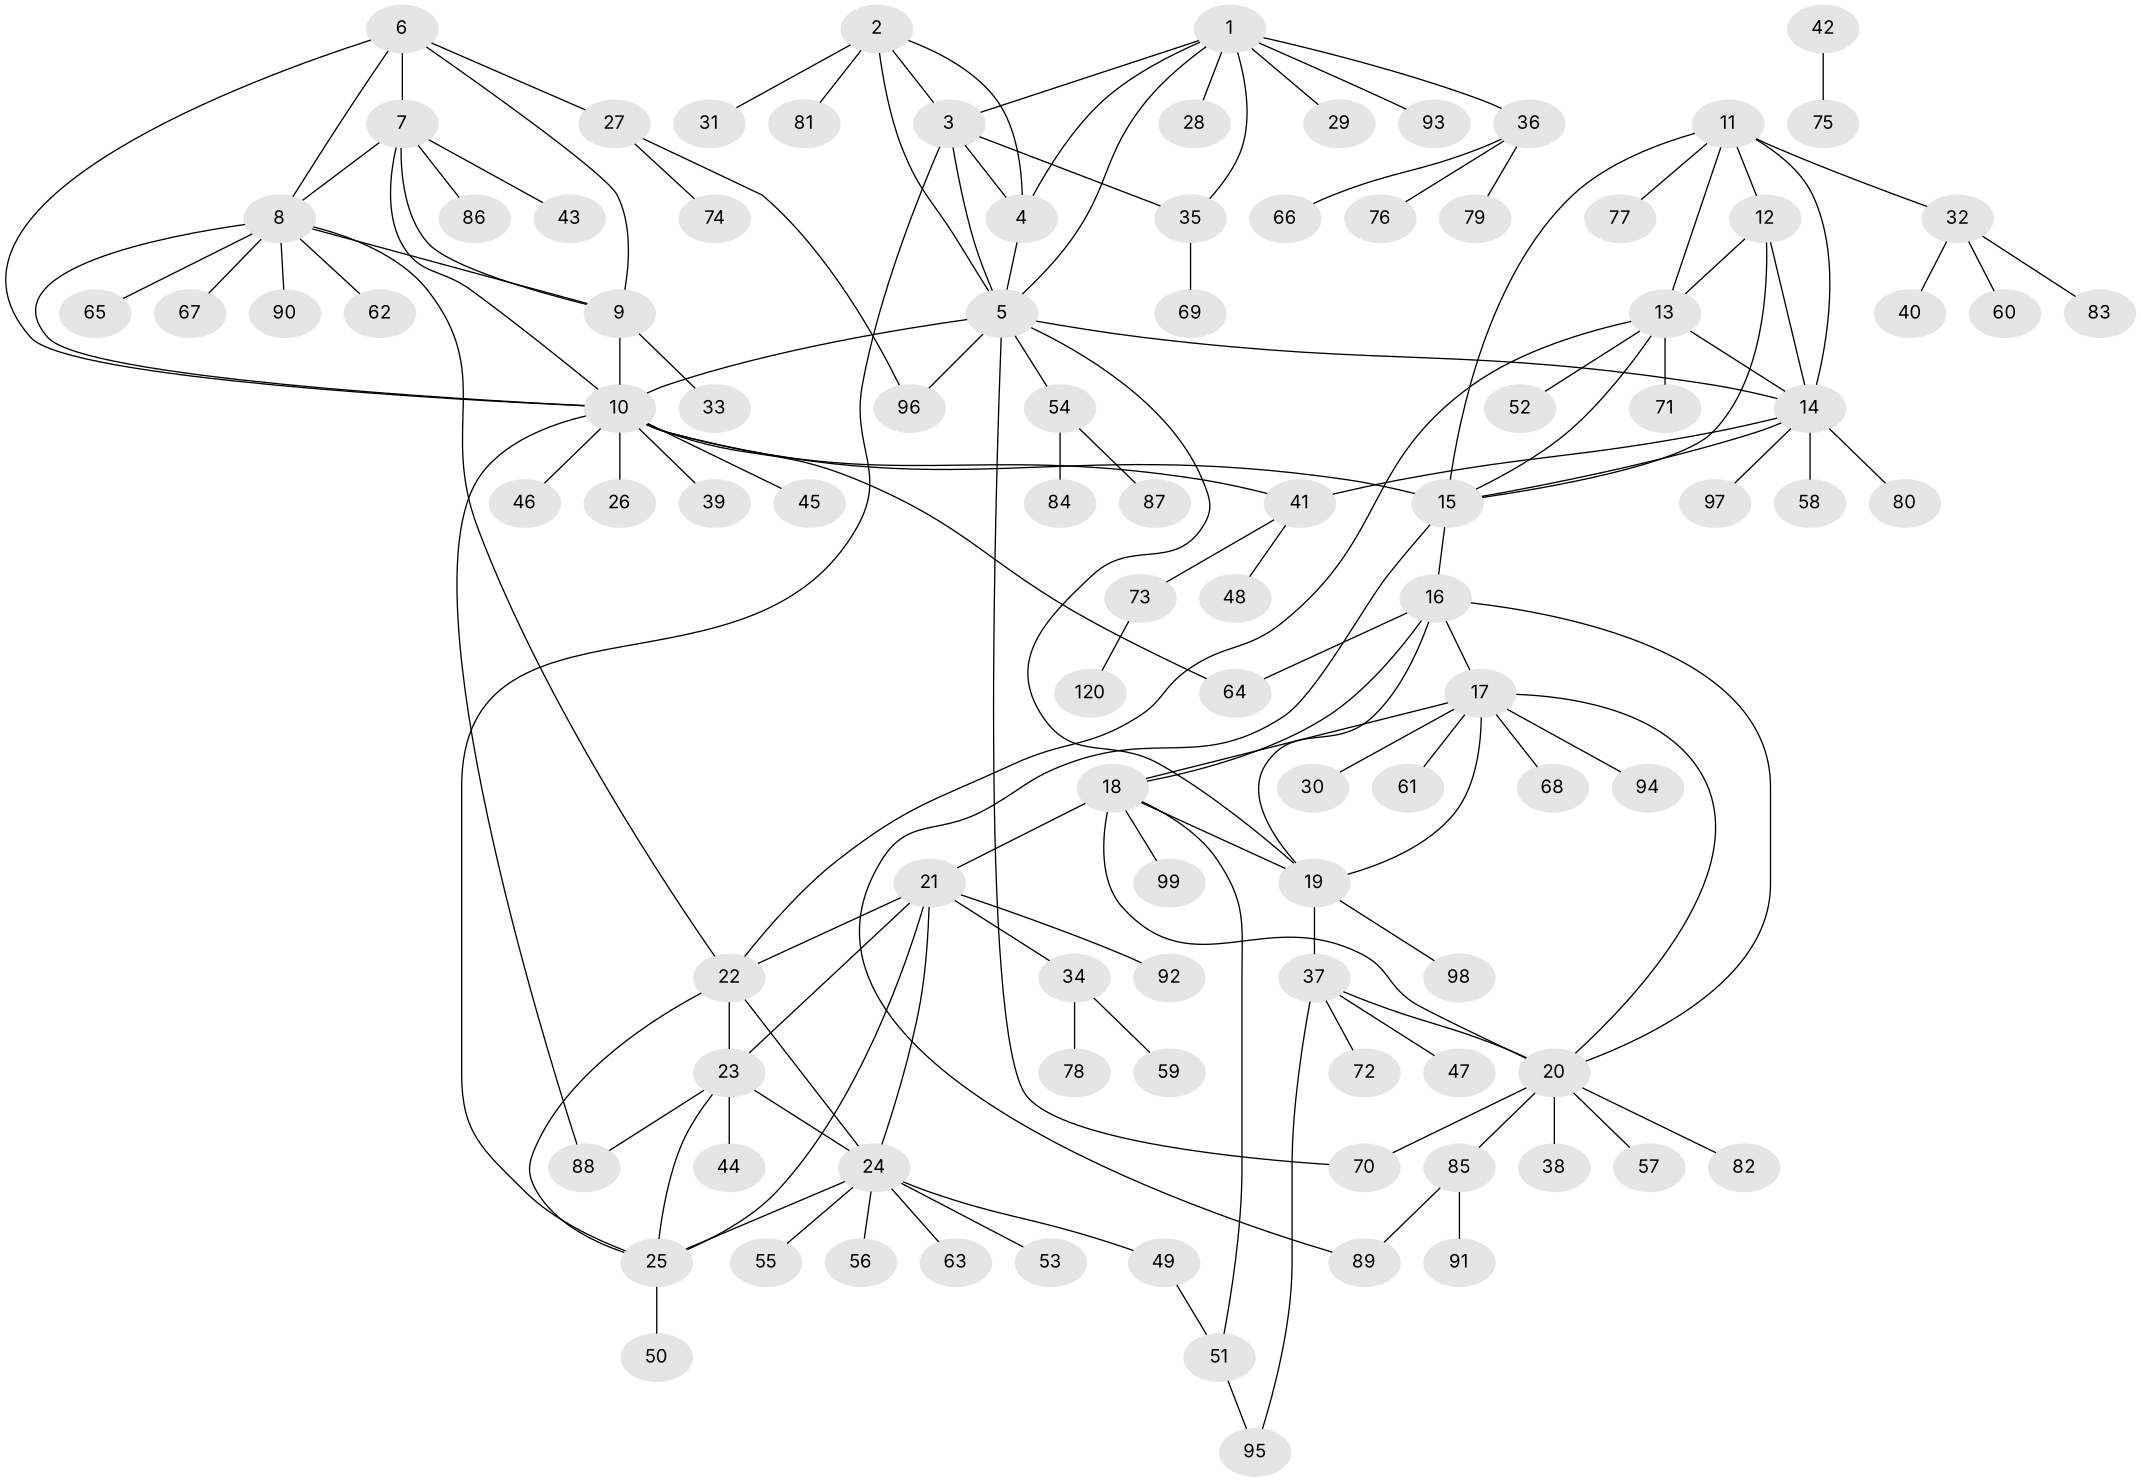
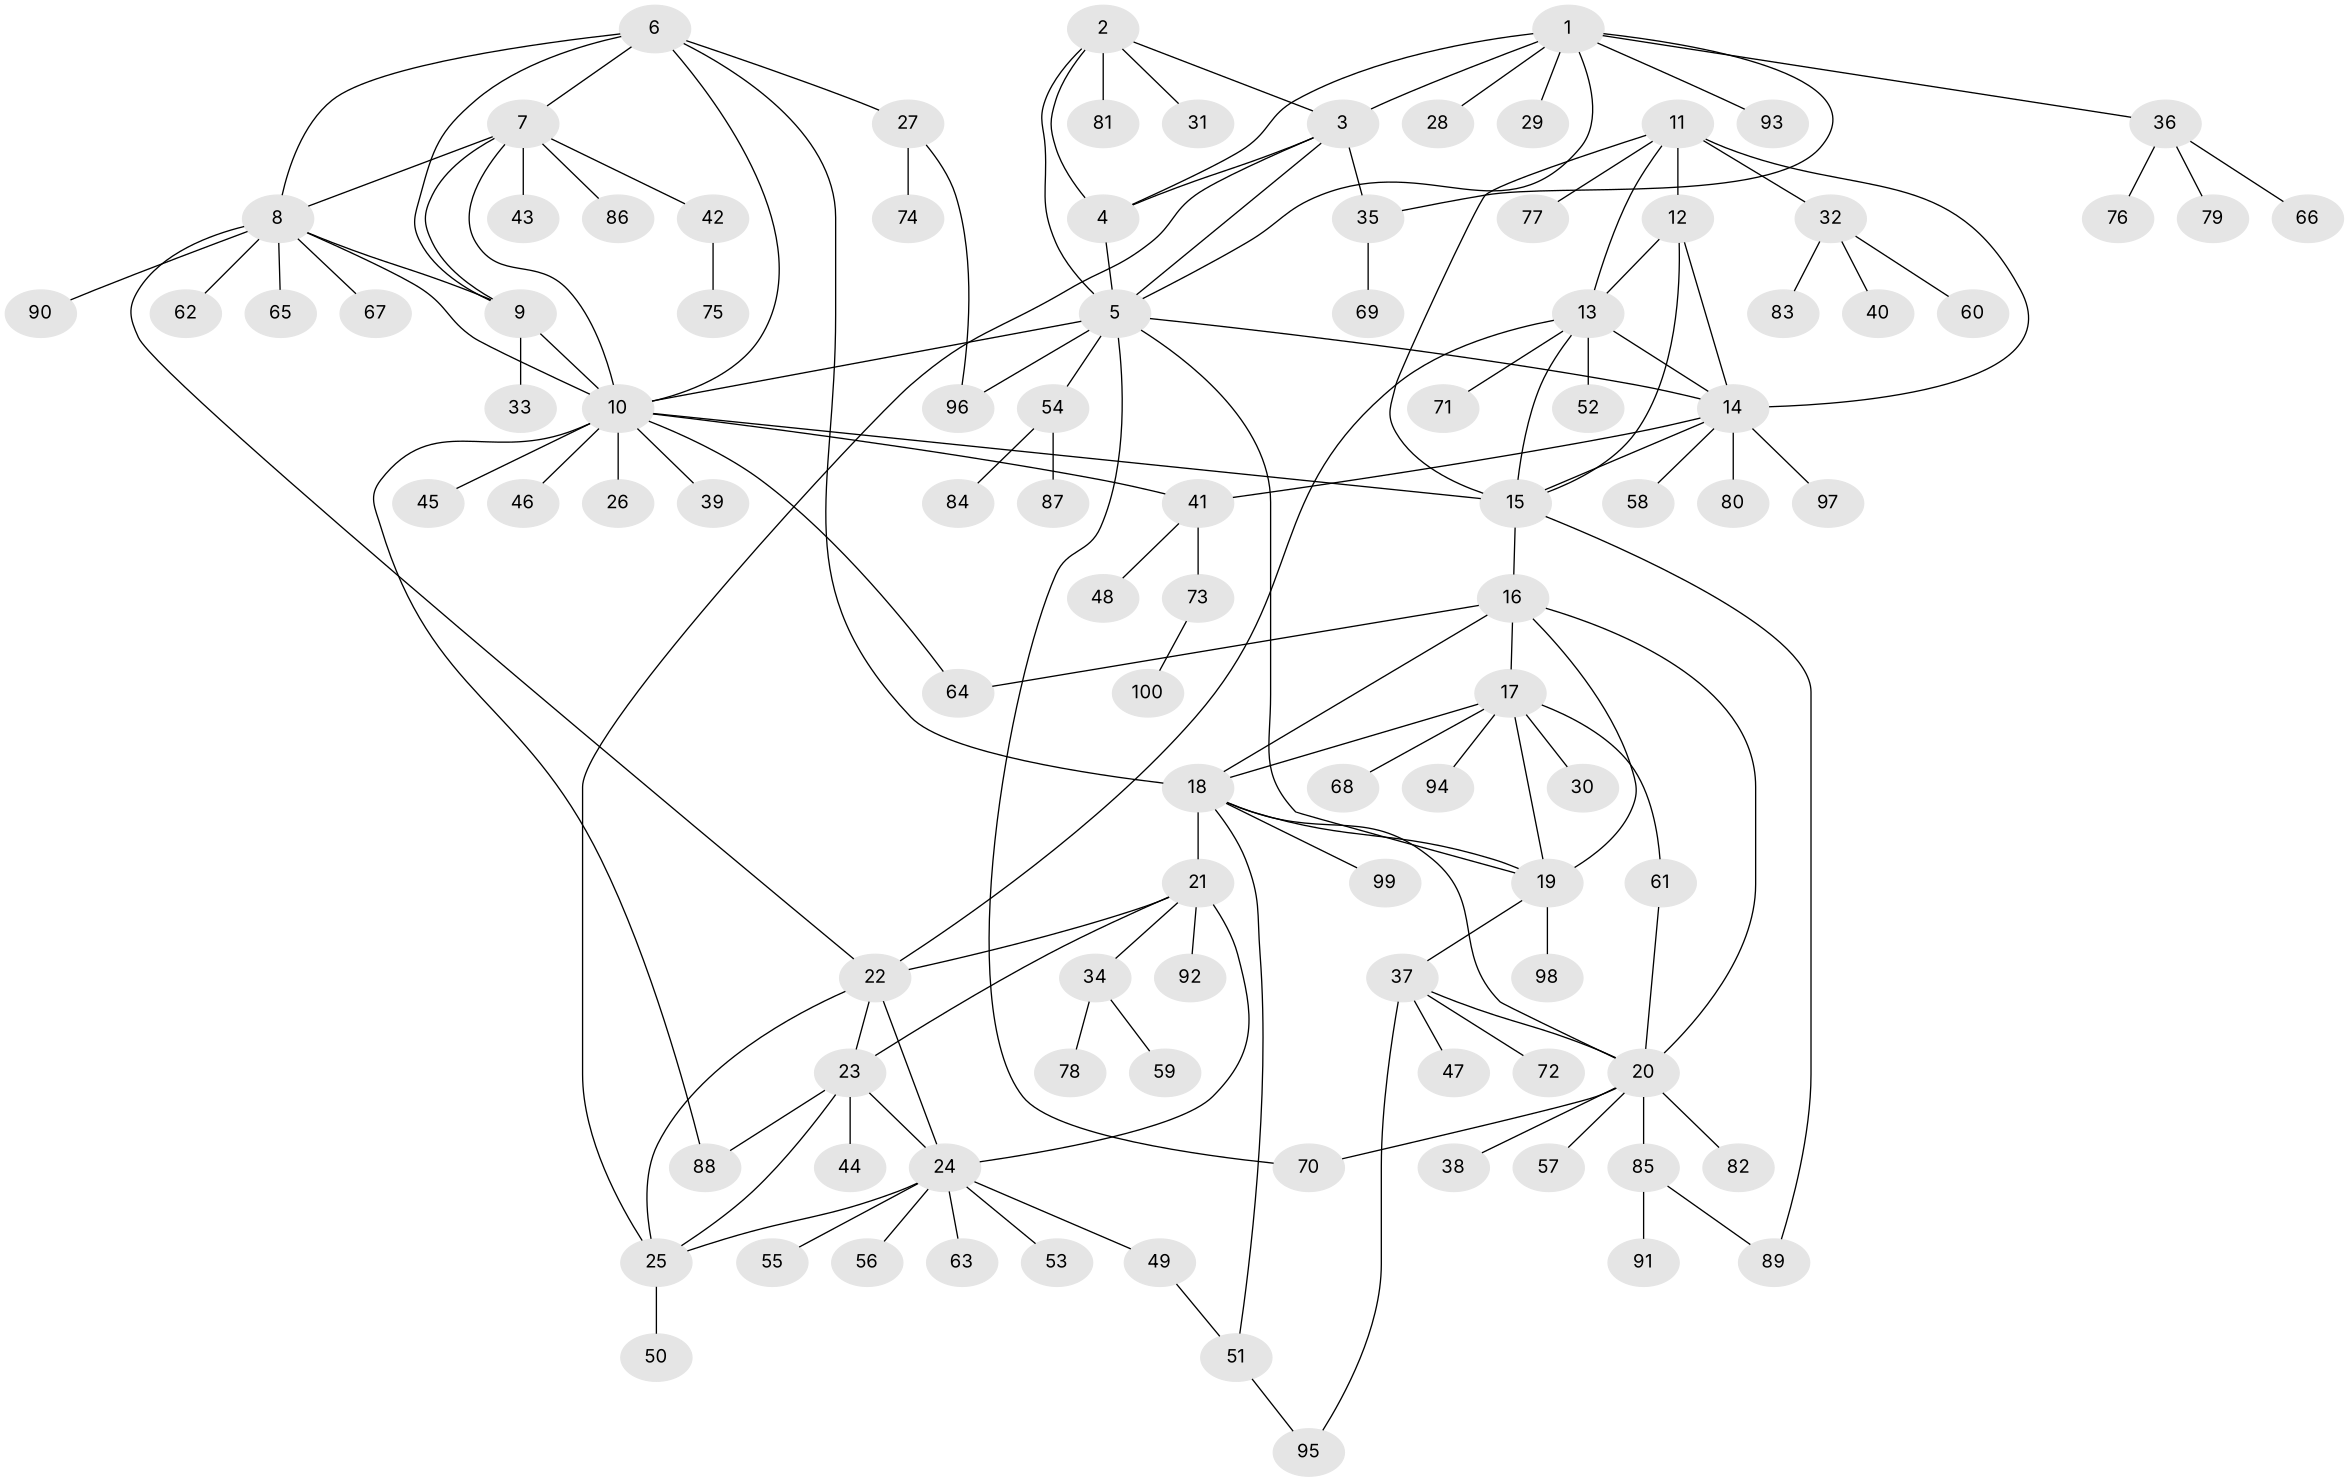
edge "7" -- "42": added
edge "6" -- "18": added
node "120": label "120" -> "100"
edge "17" -- "20": now "61" -- "20"
edge "21" -- "25": removed
